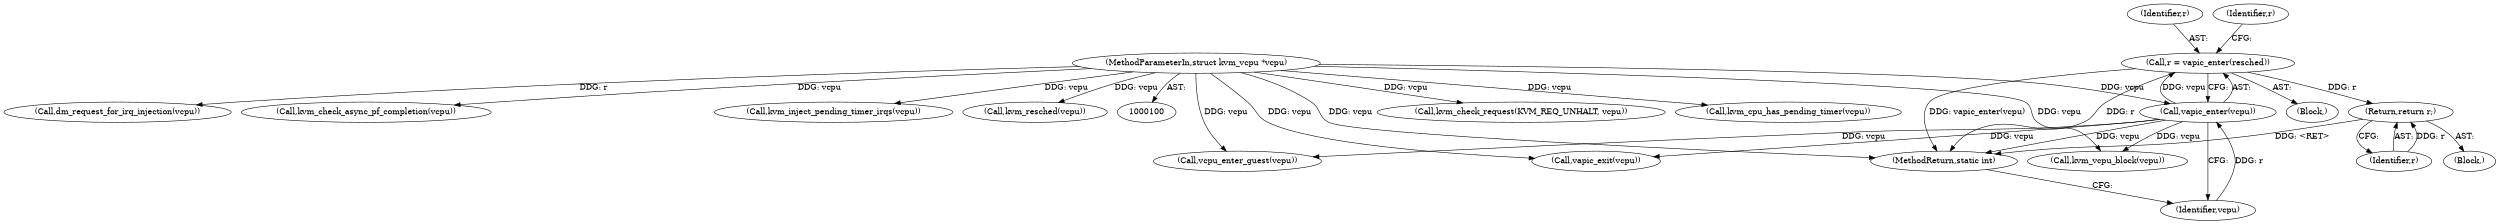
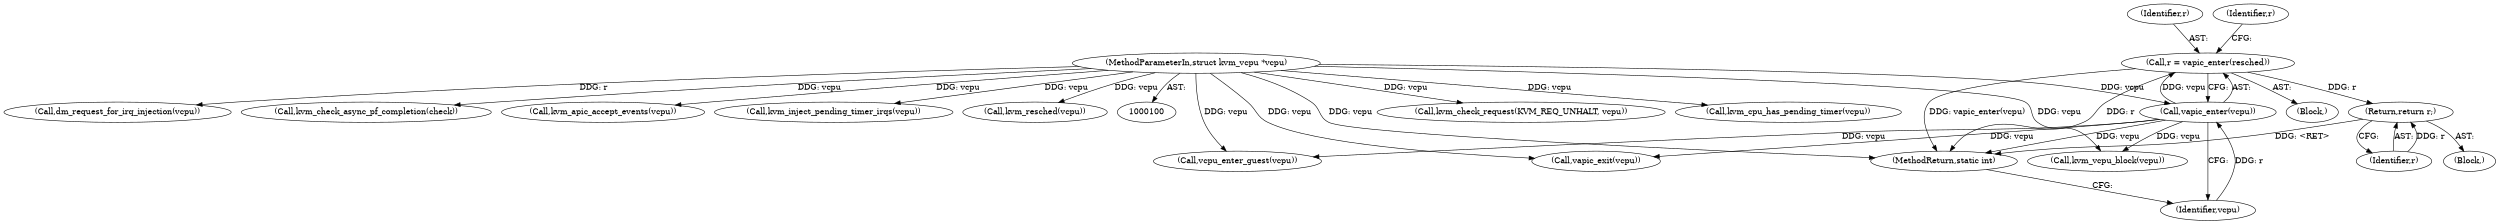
node "(Call,kvm_check_async_pf_completion(vcpu))": label "(Call,kvm_check_async_pf_completion(vcpu))" -> "(Call,kvm_check_async_pf_completion(check))"
node "(Call,kvm_apic_accept_events(vcpu))": added
